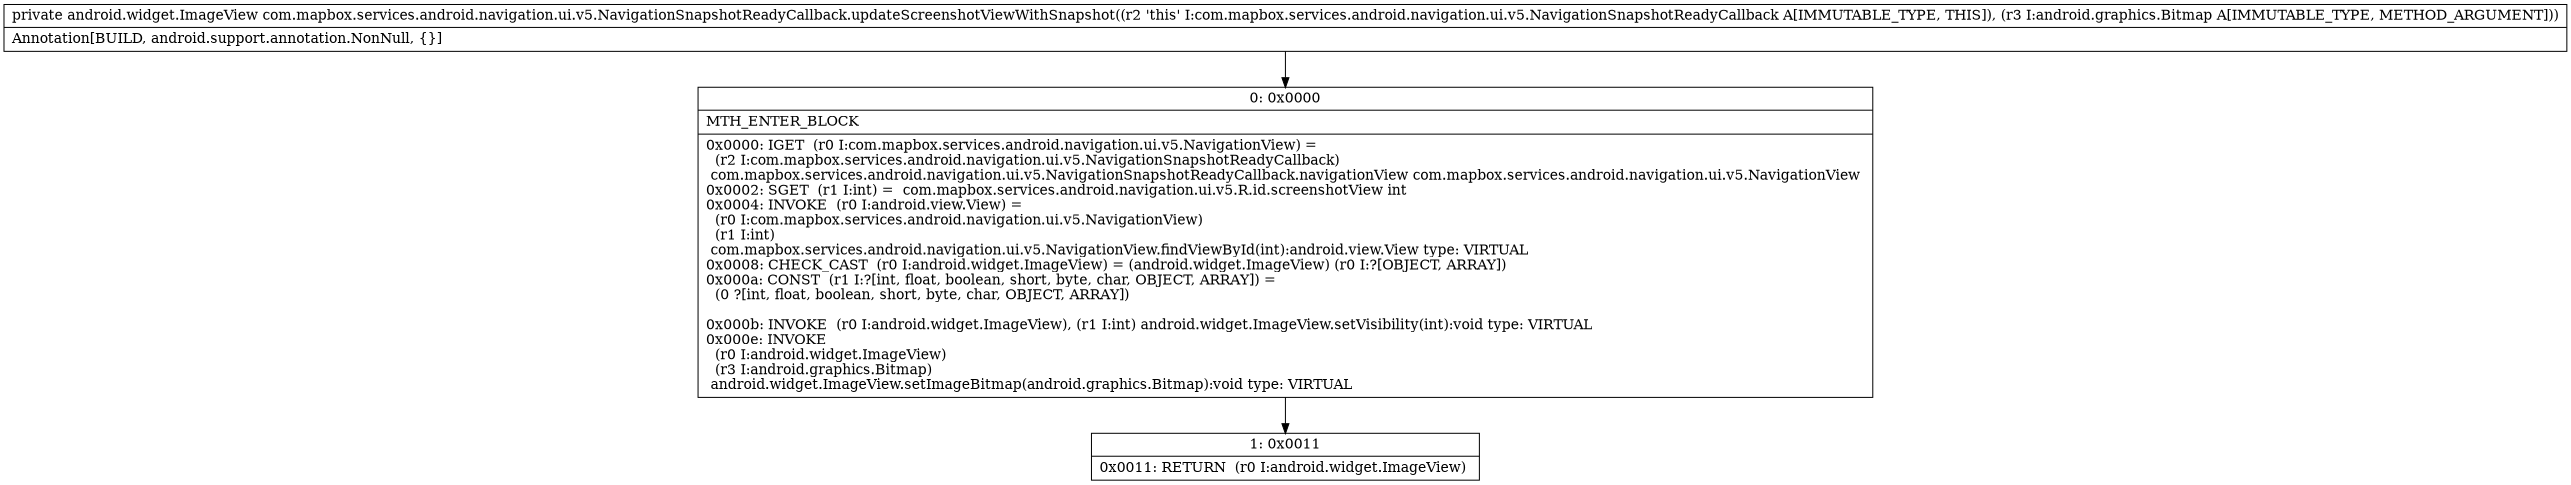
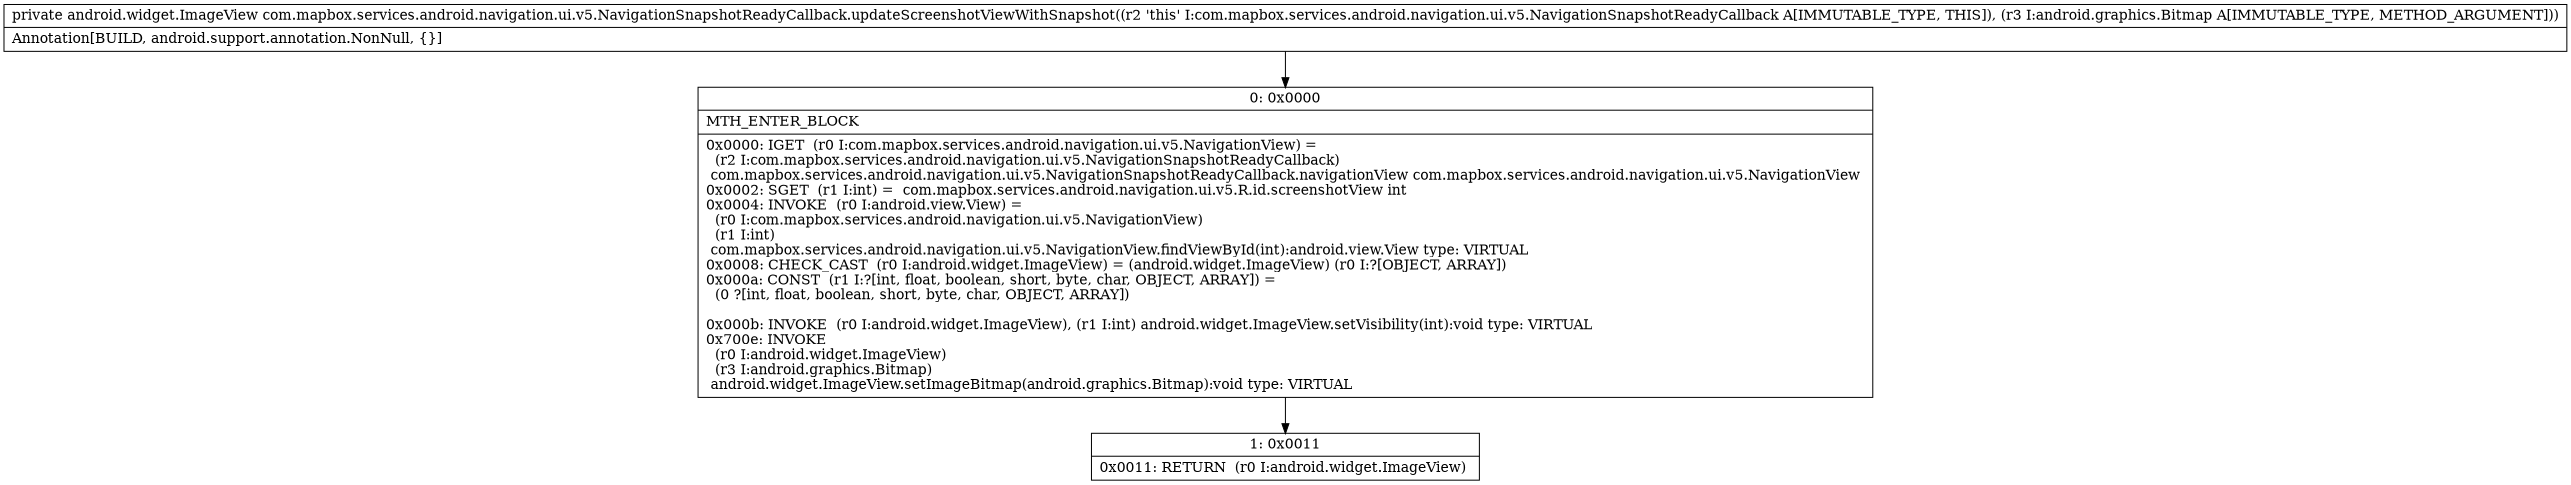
node "0: 0x0000": text "0x000e: INVOKE" -> "0x700e: INVOKE"
